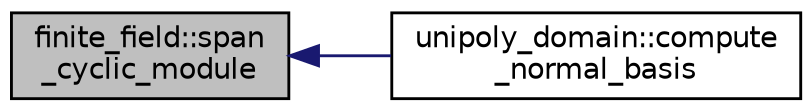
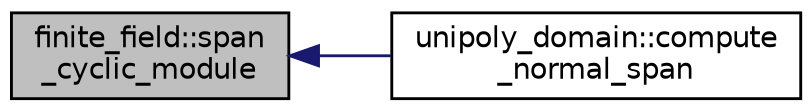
node "unipoly_domain::compute _normal_basis": label "unipoly_domain::compute _normal_basis" -> "unipoly_domain::compute _normal_span"
